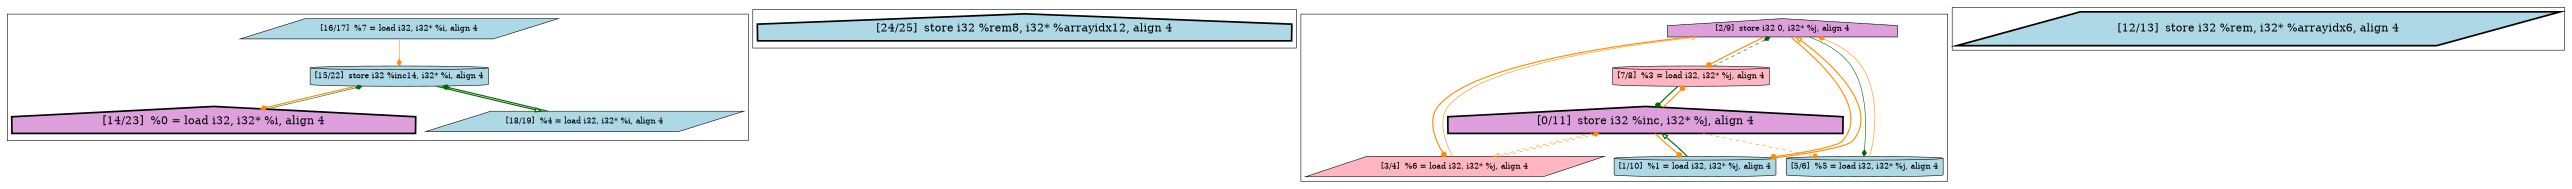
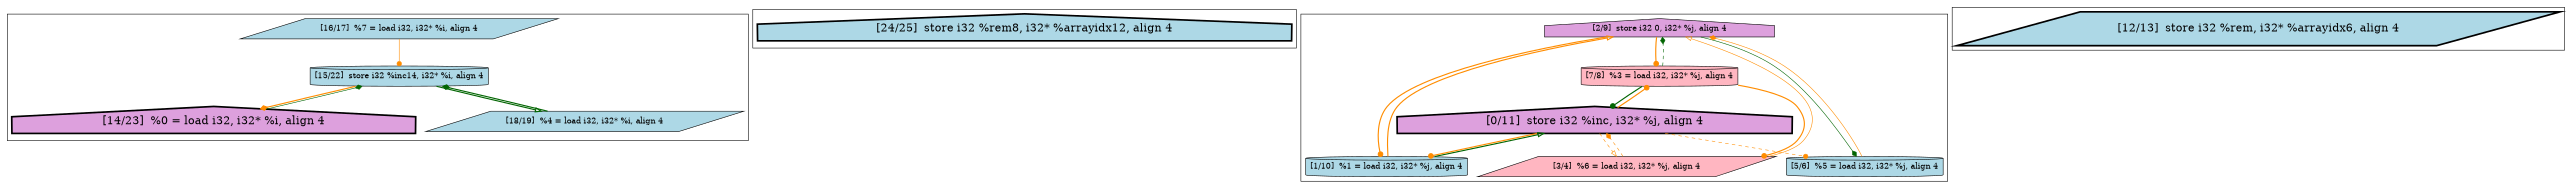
edge "[16/17]  %7 = load i32, i32* %i, align 4" -> "[15/22]  store i32 %inc14, i32* %i, align 4": arrowhead diamond -> dot
edge "[2/9]  store i32 0, i32* %j, align 4" -> "[3/4]  %6 = load i32, i32* %j, align 4": now "[7/8]  %3 = load i32, i32* %j, align 4" -> "[3/4]  %6 = load i32, i32* %j, align 4"
